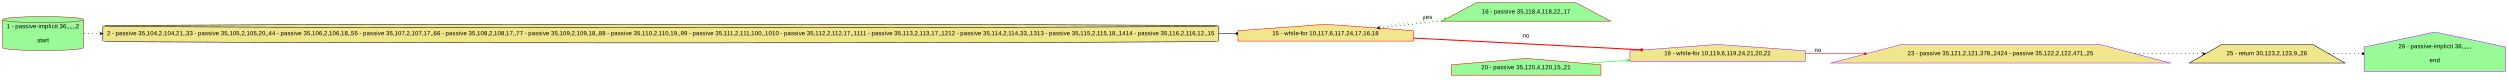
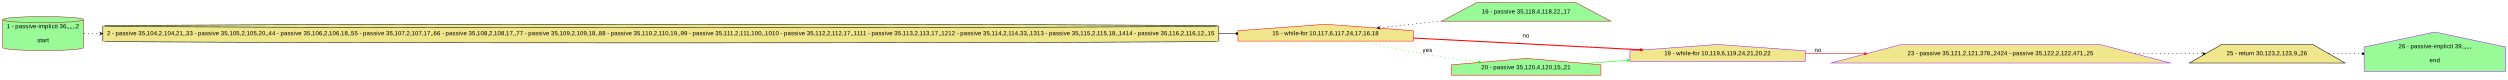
edge "15 - while-for 10,117,6,117,24,17,16,18" -> "16 - passive 35,118,4,118,22,,17": now "15 - while-for 10,117,6,117,24,17,16,18" -> "20 - passive 35,120,4,120,15,,21"
edge "15 - while-for 10,117,6,117,24,17,16,18" -> "19 - while-for 10,119,6,119,24,21,20,22": arrowhead dot -> vee
node "26 - passive-implicit 36,,,,,, end": label "26 - passive-implicit 36,,,,,, end" -> "26 - passive-implicit 39,,,,,, end"
